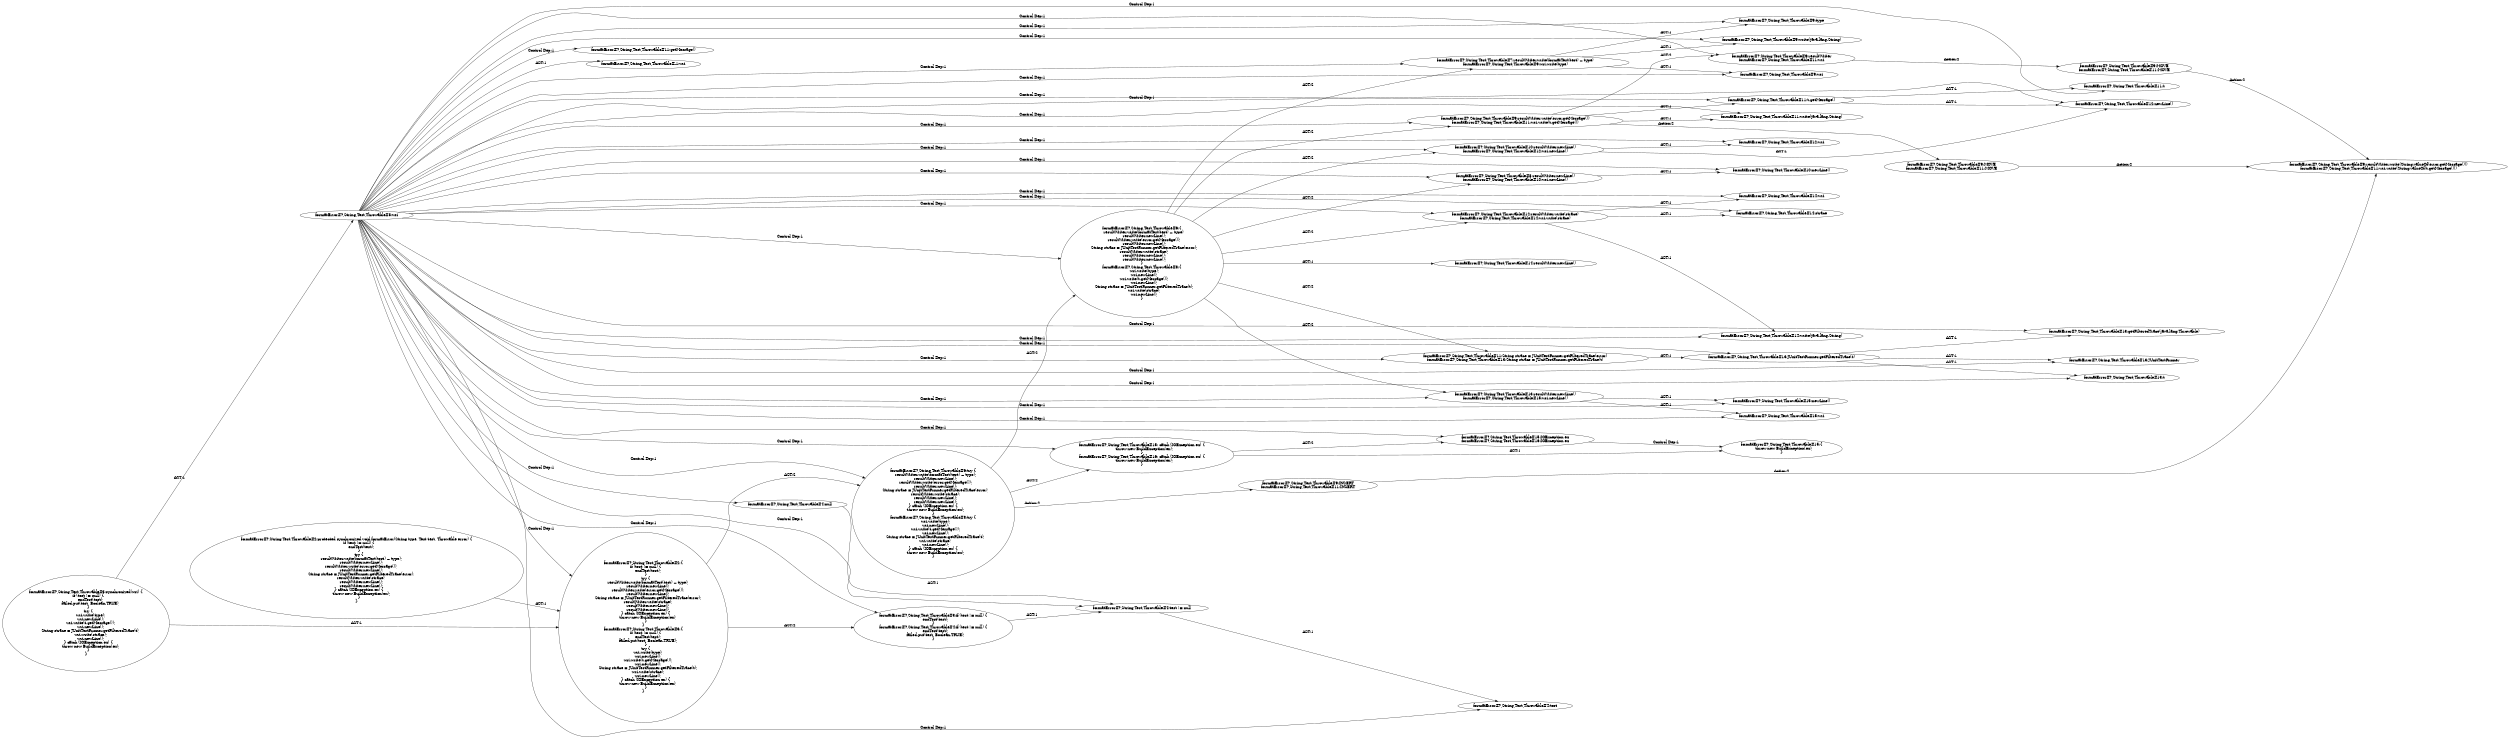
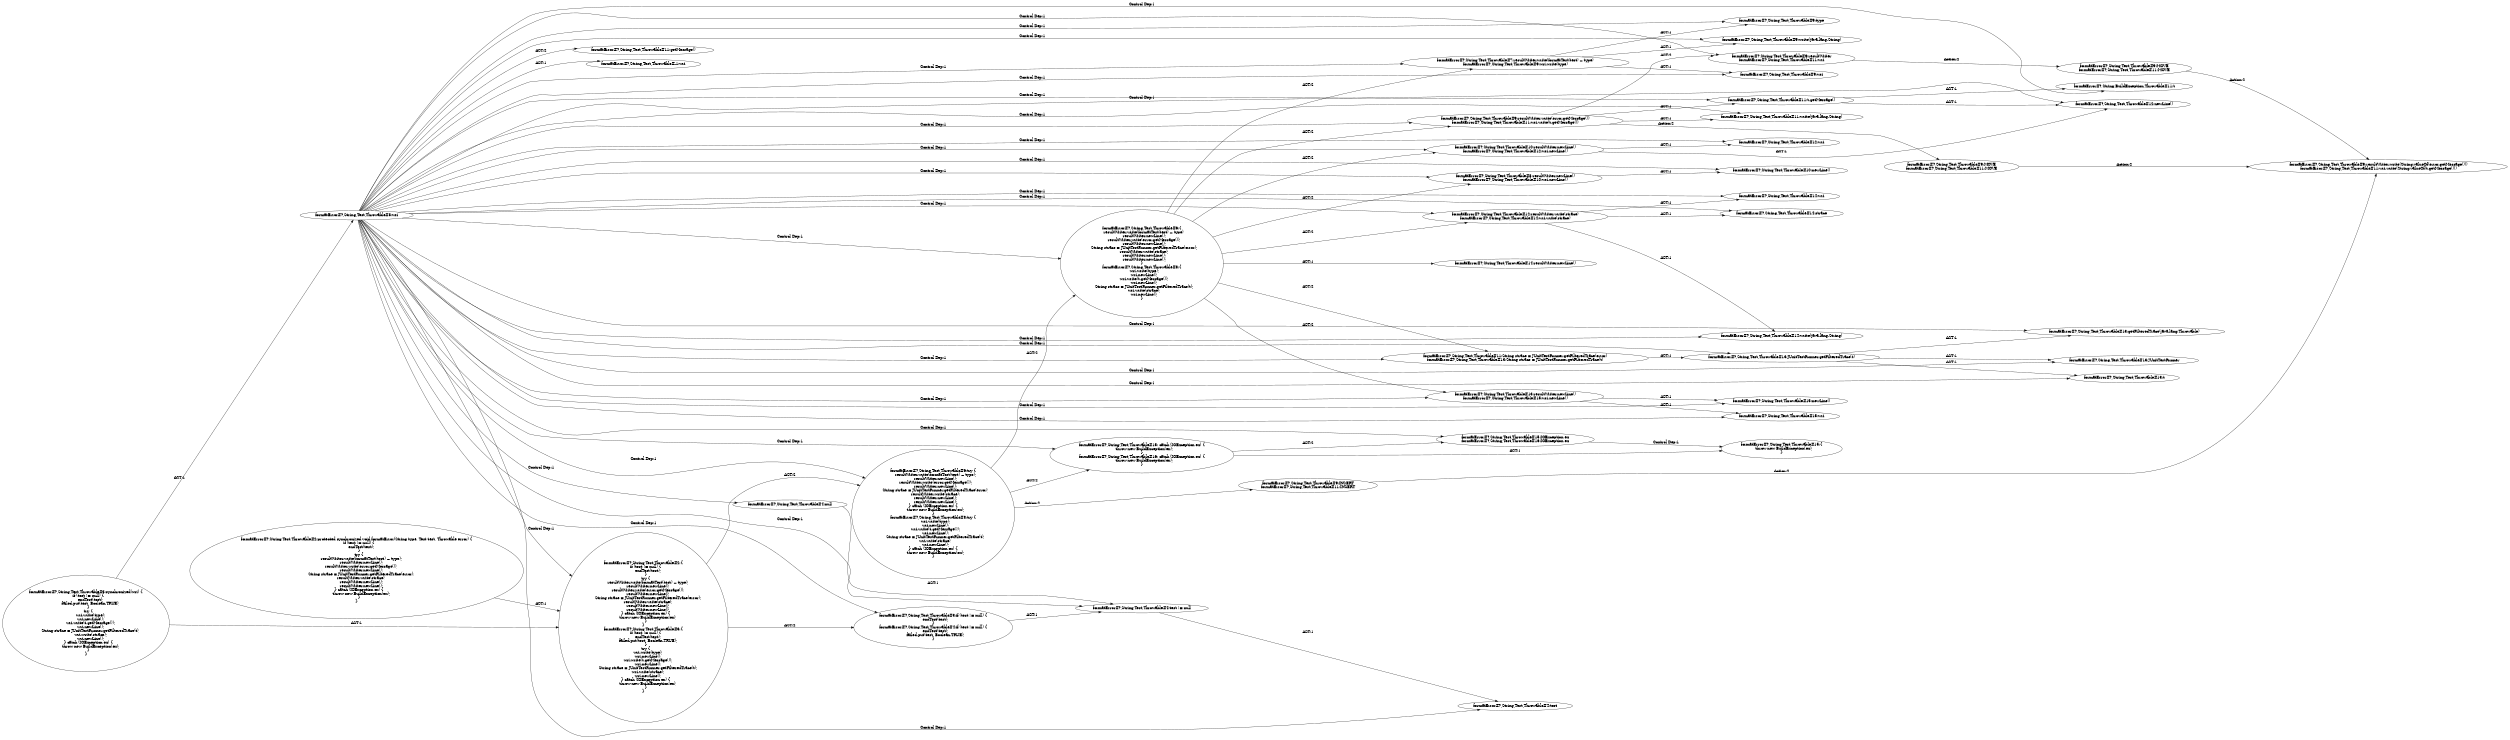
edge "formatError#?,String,Test,Throwable#8:wri" -> "formatError#?,String,Test,Throwable#11:getMessage()": label "Control Dep:1" -> "AST:2"
node "formatError#?,String,Test,Throwable#11:t": label "formatError#?,String,Test,Throwable#11:t" -> "formatError#?,String,BuildException,Throwable#11:t"
